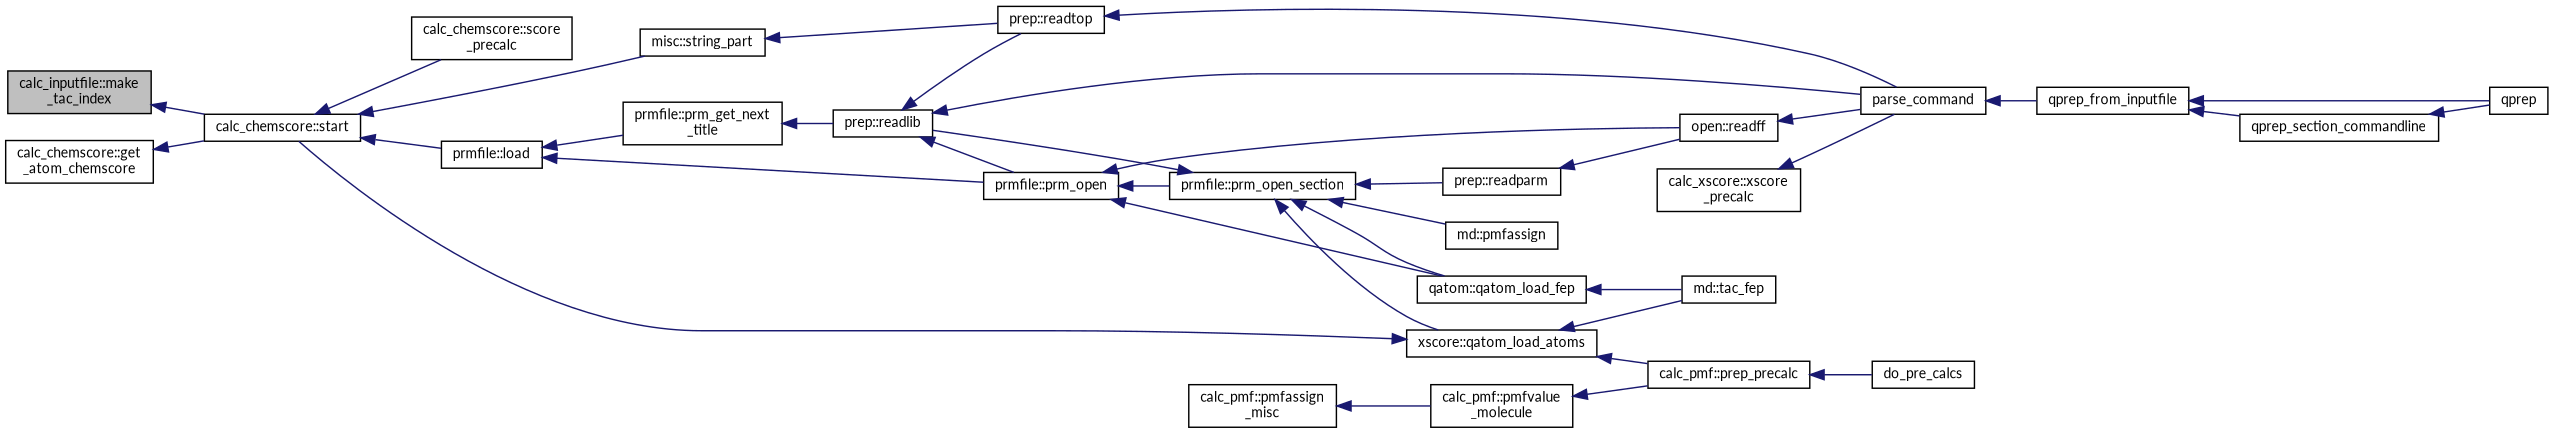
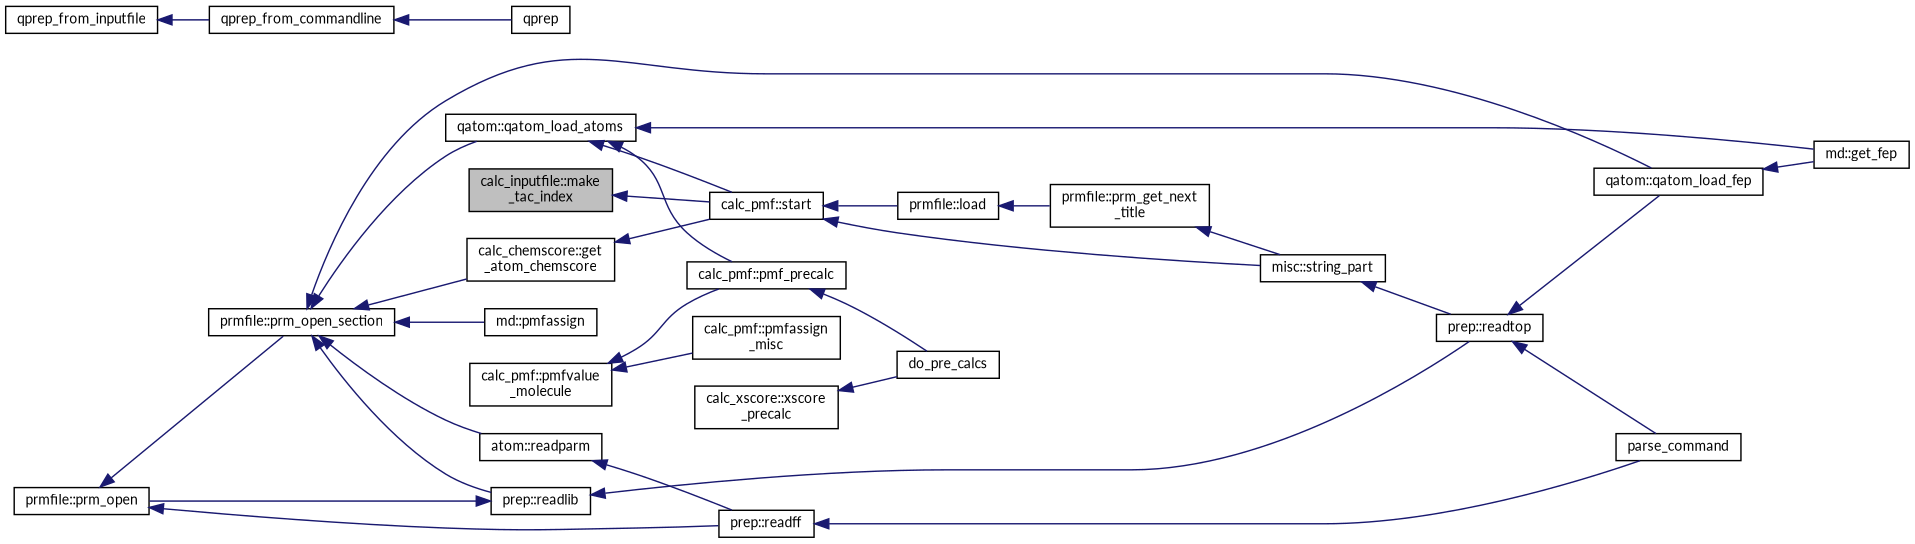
node "calc_chemscore::score _precalc": removed
edge "parse_command" -> "prep::readlib": removed
edge "qprep_from_inputfile" -> "parse_command": removed
edge "qprep" -> "qprep_from_inputfile": removed
edge "prep::readlib" -> "prmfile::prm_get_next _title": now "misc::string_part" -> "prmfile::prm_get_next _title"
node "calc_chemscore::start": label "calc_chemscore::start" -> "calc_pmf::start"
node "open::readff": label "open::readff" -> "prep::readff"
node "qprep_section_commandline": label "qprep_section_commandline" -> "qprep_from_commandline"
edge "parse_command" -> "calc_xscore::xscore _precalc": now "do_pre_calcs" -> "calc_xscore::xscore _precalc"
edge "prmfile::prm_open" -> "prmfile::load": removed
node "prep::readparm": label "prep::readparm" -> "atom::readparm"
edge "qatom::qatom_load_fep" -> "prmfile::prm_open": now "qatom::qatom_load_fep" -> "prep::readtop"
node "md::tac_fep": label "md::tac_fep" -> "md::get_fep"
edge "calc_chemscore::get _atom_chemscore" -> "prmfile::prm_open_section": added
node "xscore::qatom_load_atoms": label "xscore::qatom_load_atoms" -> "qatom::qatom_load_atoms"
node "calc_pmf::prep_precalc": label "calc_pmf::prep_precalc" -> "calc_pmf::pmf_precalc"
edge "calc_pmf::pmfvalue _molecule" -> "calc_pmf::pmfassign _misc": reversed
